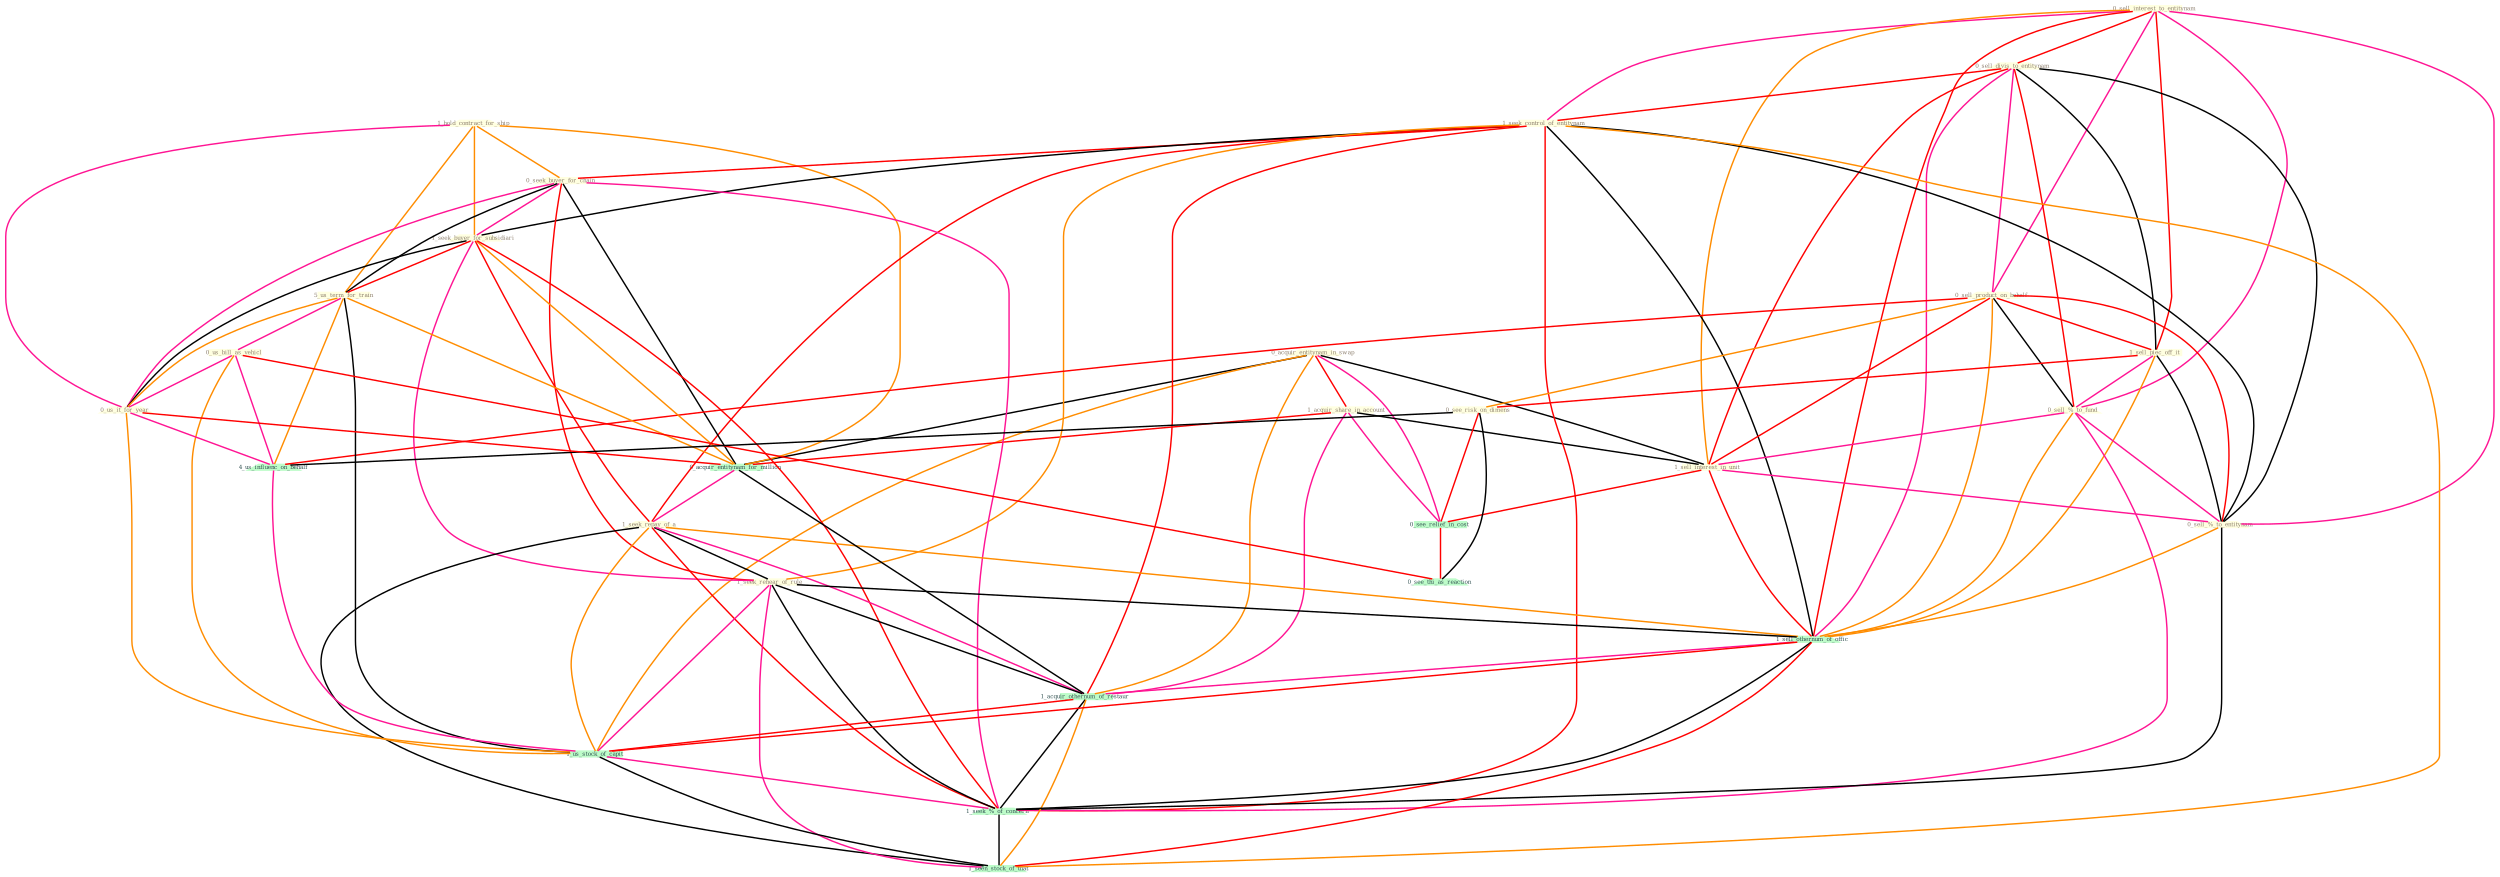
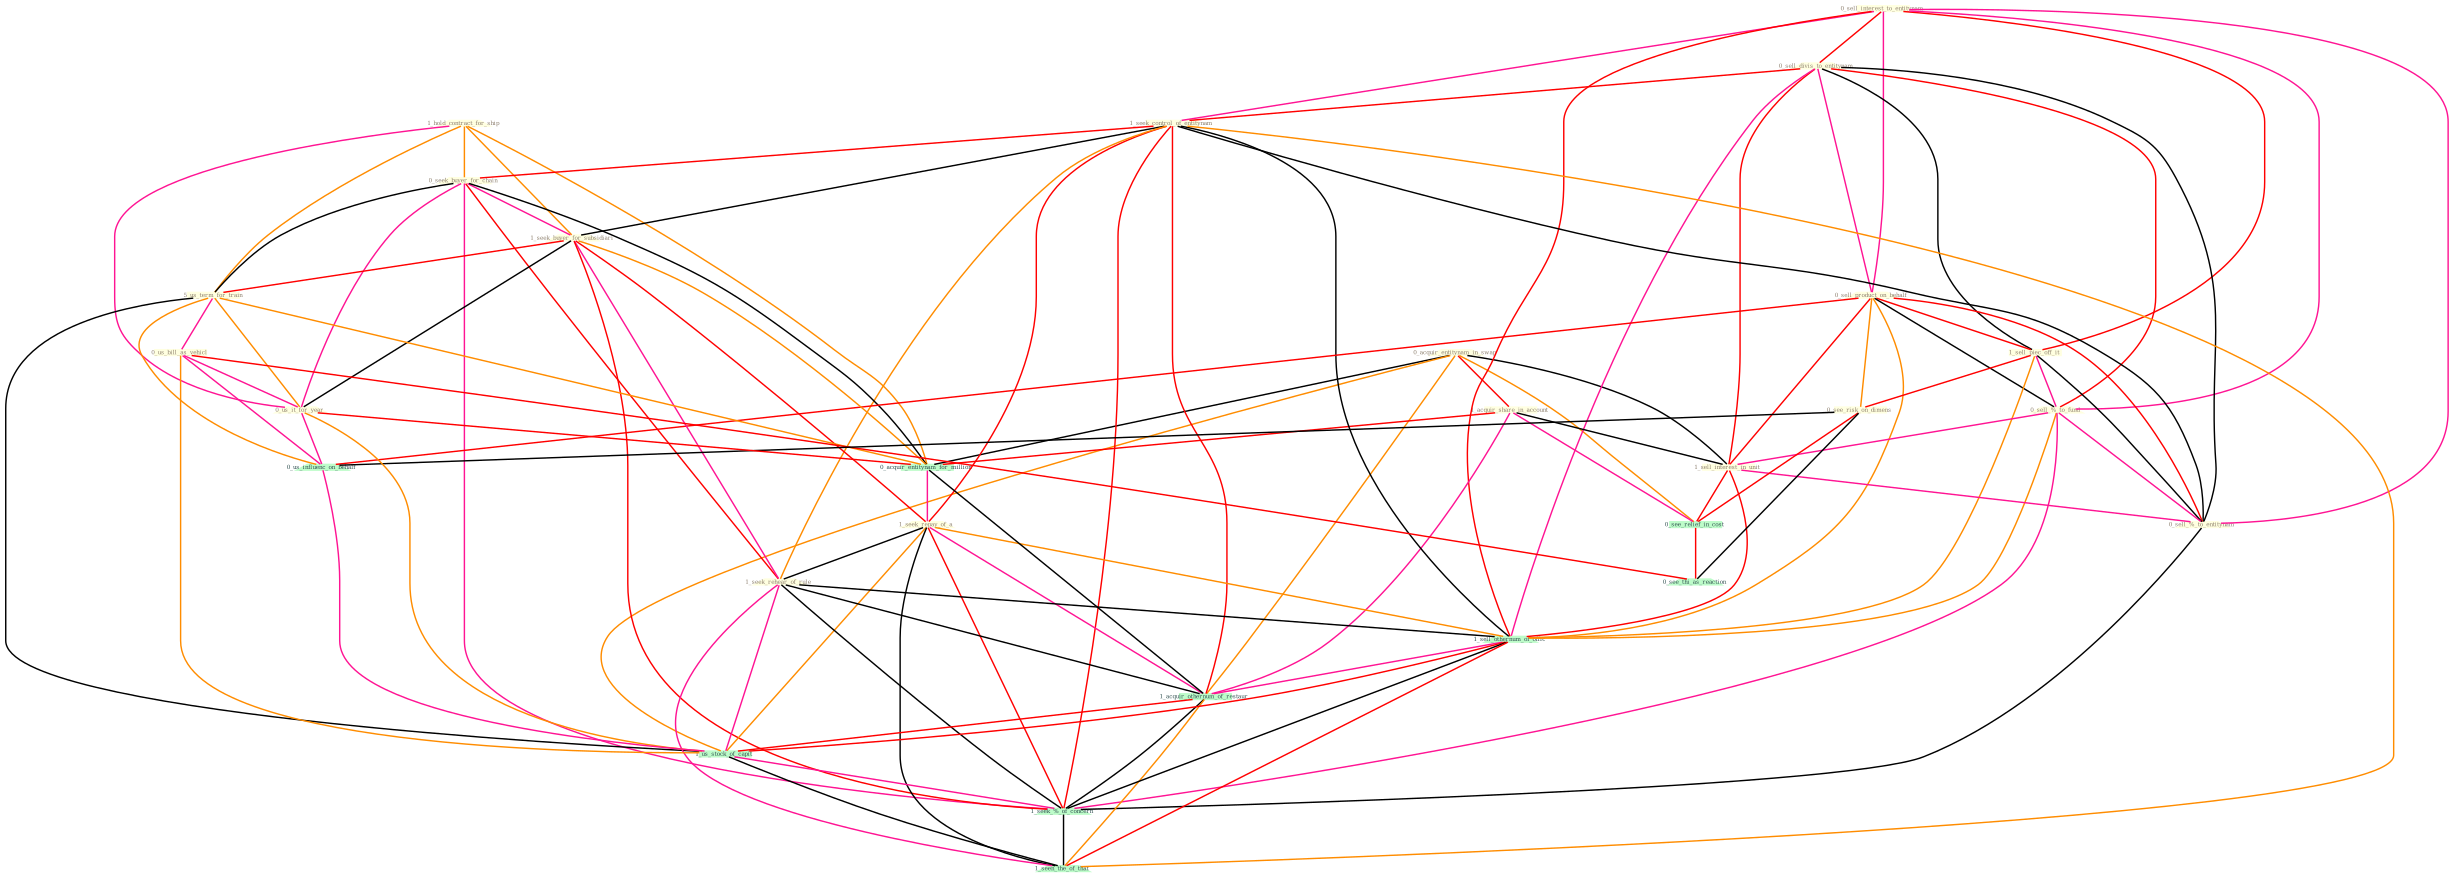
edge "0_sell_interest_to_entitynam" -- "1_sell_interest_in_unit": removed
edge "0_acquir_entitynam_in_swap" -- "0_see_relief_in_cost": color deeppink -> darkorange
node "4_us_influenc_on_behalf": label "4_us_influenc_on_behalf" -> "0_us_influenc_on_behalf"
edge "0_sell_%_to_entitynam" -- "1_sell_othernum_of_offic": removed
node "1_seen_stock_of_that": label "1_seen_stock_of_that" -> "1_seen_the_of_that"
